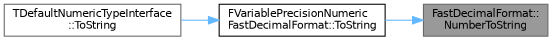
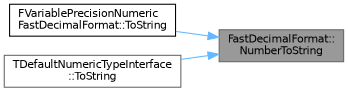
edge "TDefaultNumericTypeInterface ::ToString" -> "FVariablePrecisionNumeric FastDecimalFormat::ToString": now "TDefaultNumericTypeInterface ::ToString" -> "FastDecimalFormat:: NumberToString"
